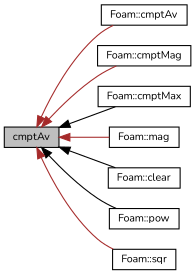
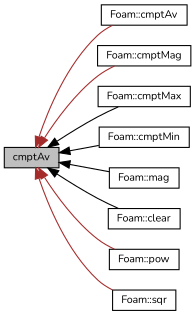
edge "Foam::mag" -> "cmptAv": color brown -> black
node "Foam::cmptMin": added
edge "Foam::pow" -> "cmptAv": color black -> brown
